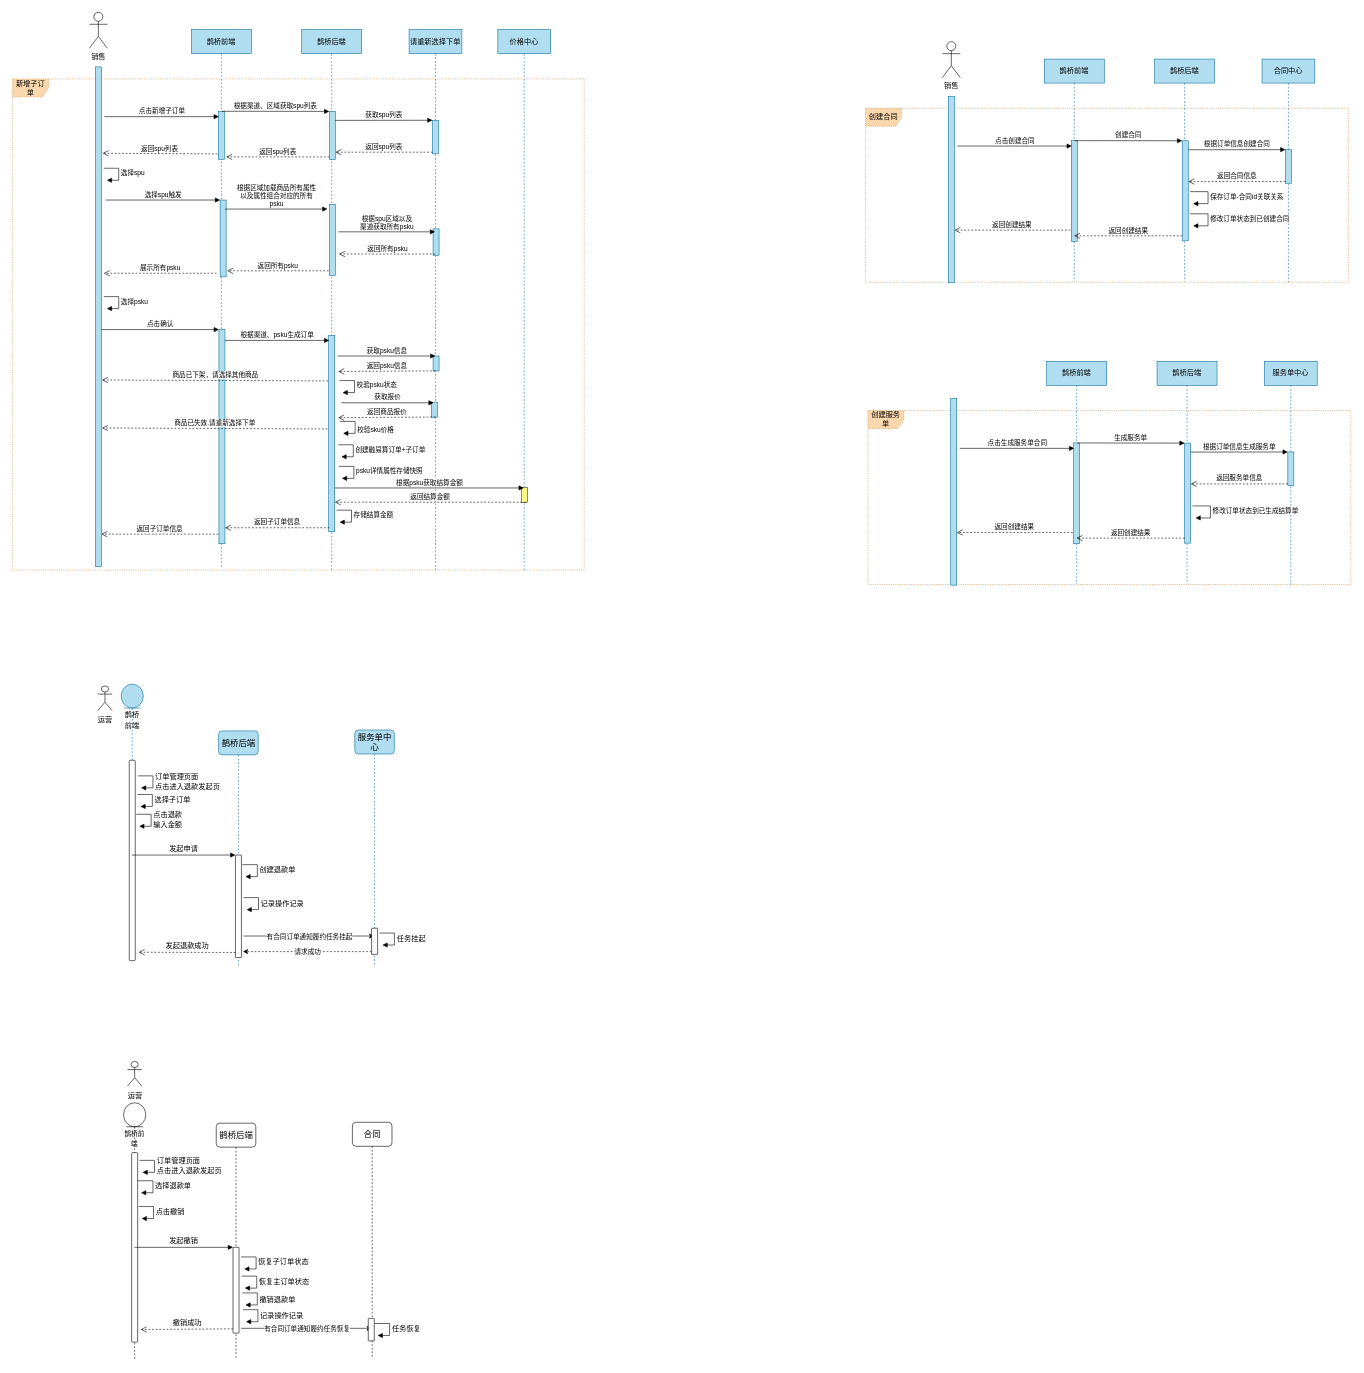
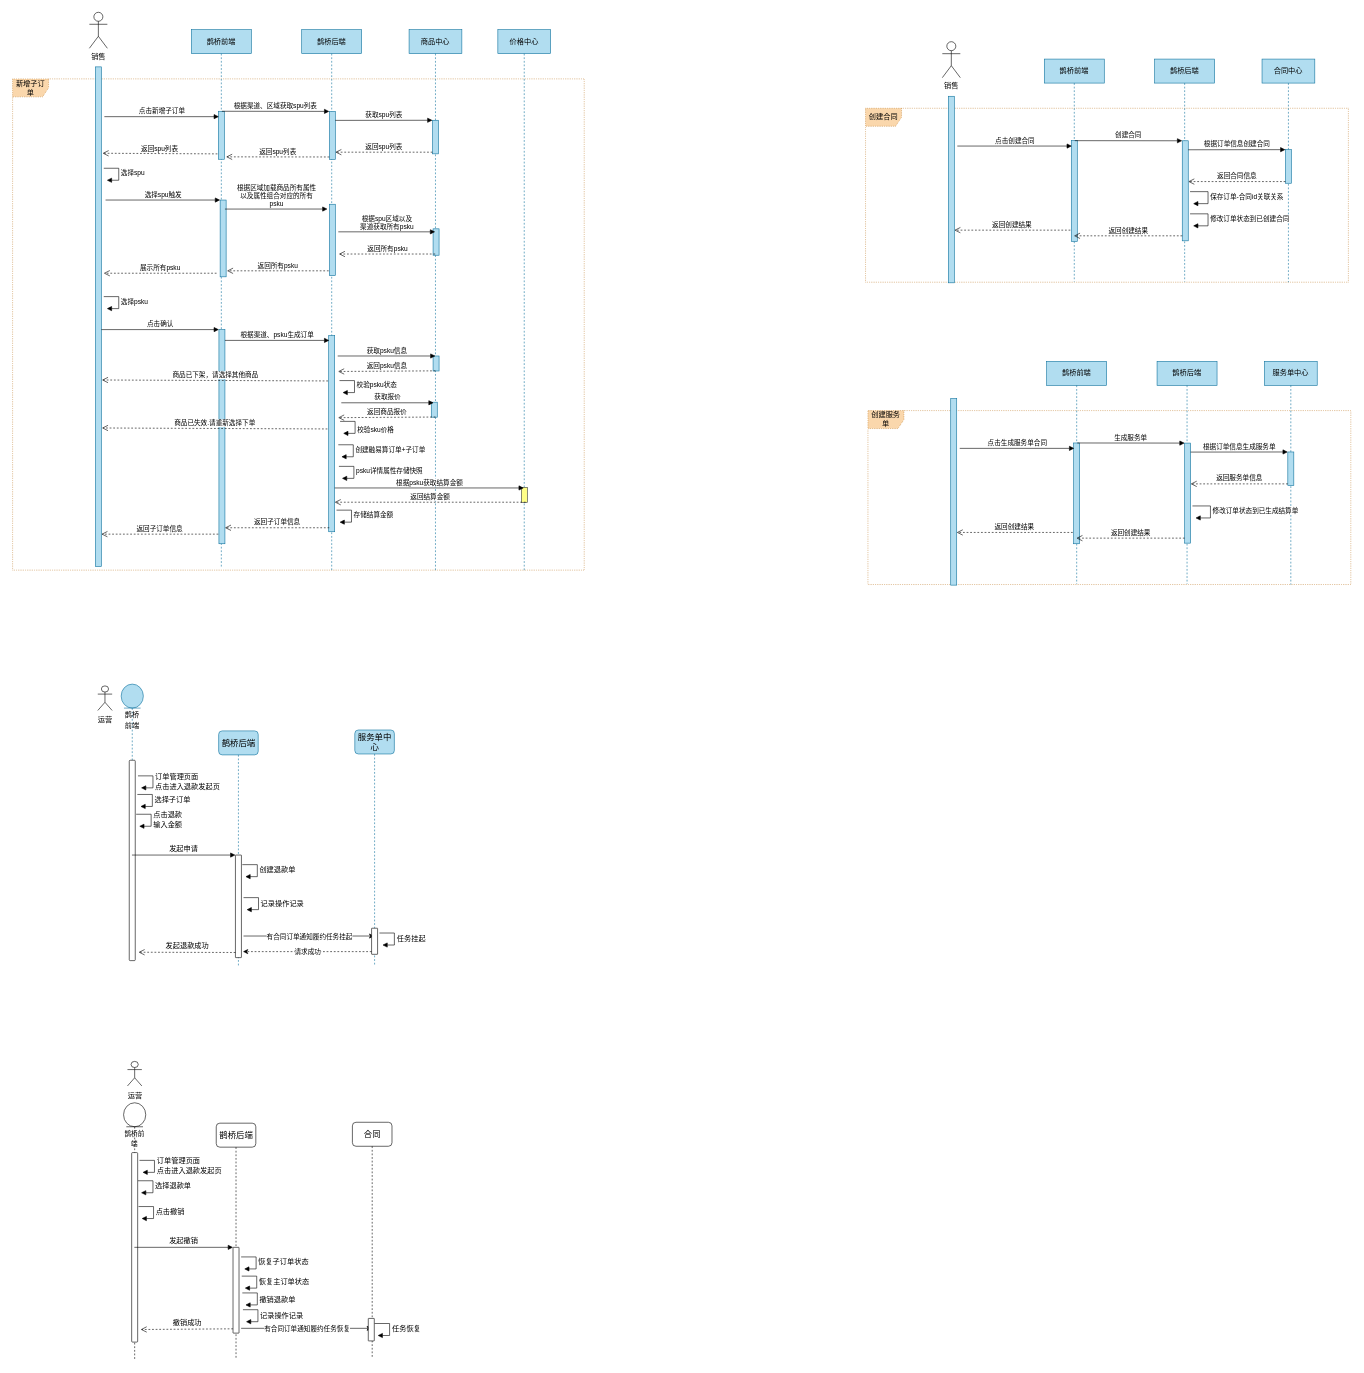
node "请重新选择下单": label "请重新选择下单" -> "商品中心"
